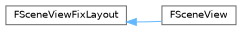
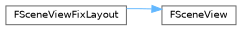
edge "FSceneView" -> "FSceneViewFixLayout": reversed
